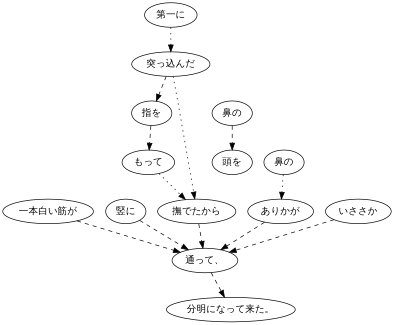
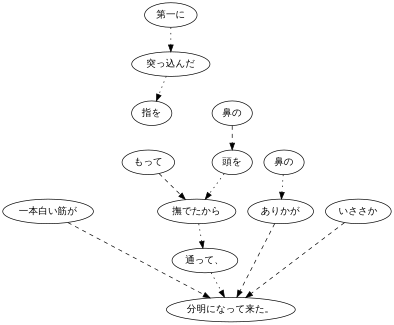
edge "突っ込んだ" -> "指を": style dashed -> dotted
edge "指を" -> "もって": removed
edge "突っ込んだ" -> "撫でたから": now "頭を" -> "撫でたから"
edge "もって" -> "撫でたから": style dotted -> dashed
node "竪に": removed
edge "撫でたから" -> "通って、": style dashed -> dotted
edge "ありかが" -> "通って、": now "ありかが" -> "分明になって来た。"
edge "いささか" -> "通って、": now "いささか" -> "分明になって来た。"
edge "一本白い筋が" -> "通って、": now "一本白い筋が" -> "分明になって来た。"
edge "通って、" -> "分明になって来た。": style dashed -> dotted
